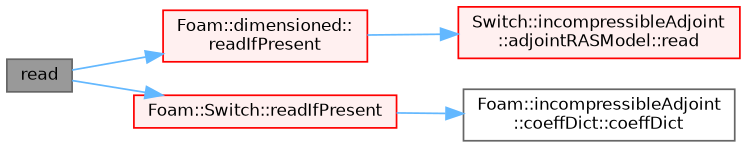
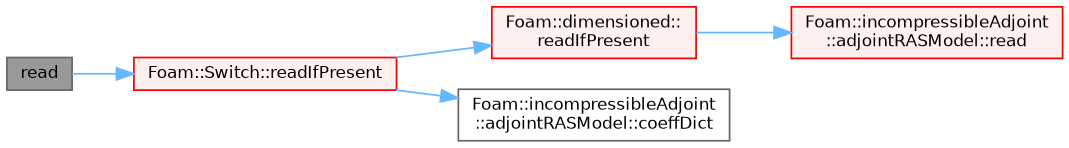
node "Switch::incompressibleAdjoint ::adjointRASModel::read": label "Switch::incompressibleAdjoint ::adjointRASModel::read" -> "Foam::incompressibleAdjoint ::adjointRASModel::read"
edge "read" -> "Foam::dimensioned:: readIfPresent": now "Foam::Switch::readIfPresent" -> "Foam::dimensioned:: readIfPresent"
node "Foam::incompressibleAdjoint ::coeffDict::coeffDict": label "Foam::incompressibleAdjoint ::coeffDict::coeffDict" -> "Foam::incompressibleAdjoint ::adjointRASModel::coeffDict"
